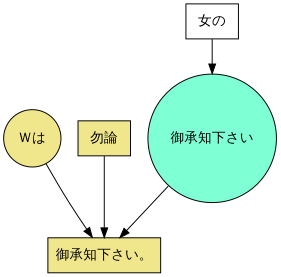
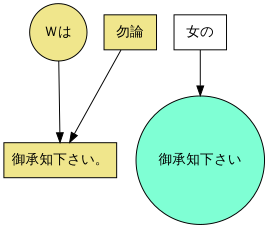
edge "御承知下さい" -> "御承知下さい。": removed
